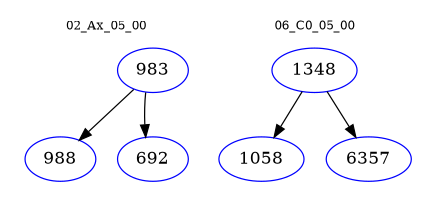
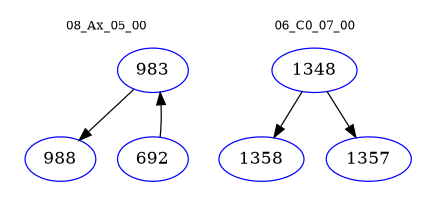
cluster "02_Ax_05_00": label "02_Ax_05_00" -> "08_Ax_05_00"
cluster "06_C0_05_00": label "06_C0_05_00" -> "06_C0_07_00"
edge "983" -> "692": reversed
node "1058": label "1058" -> "1358"
node "6357": label "6357" -> "1357"
